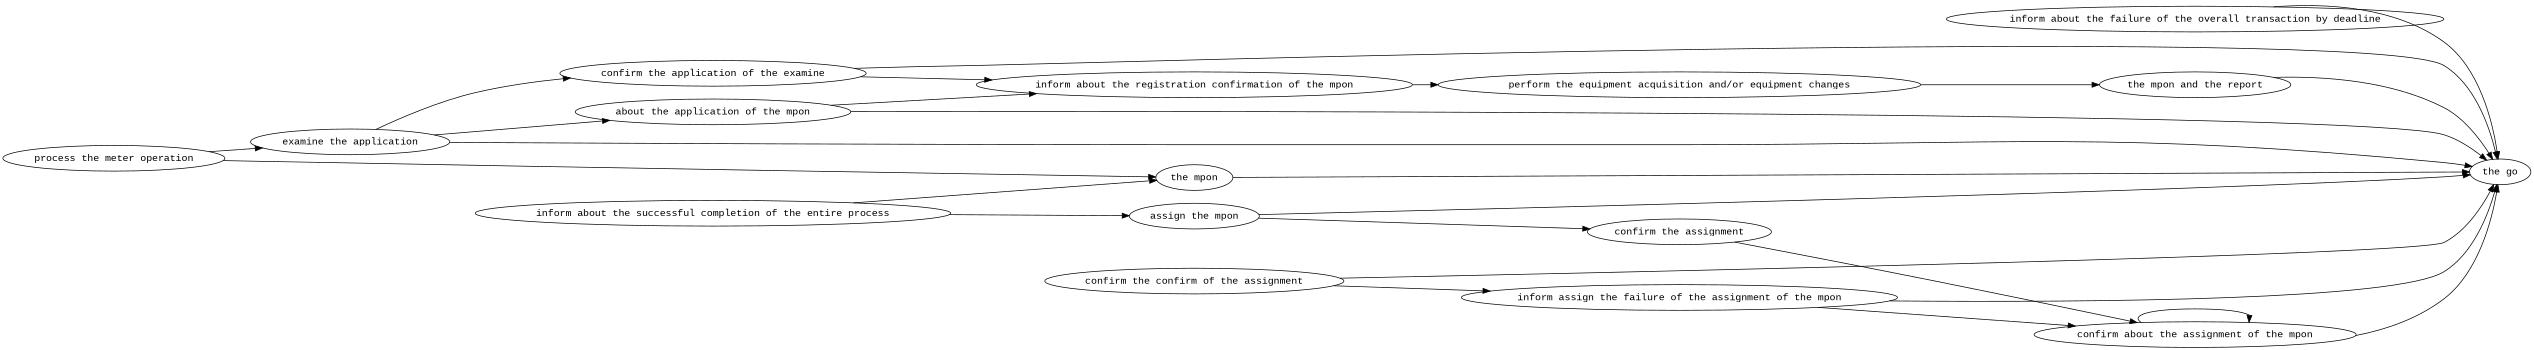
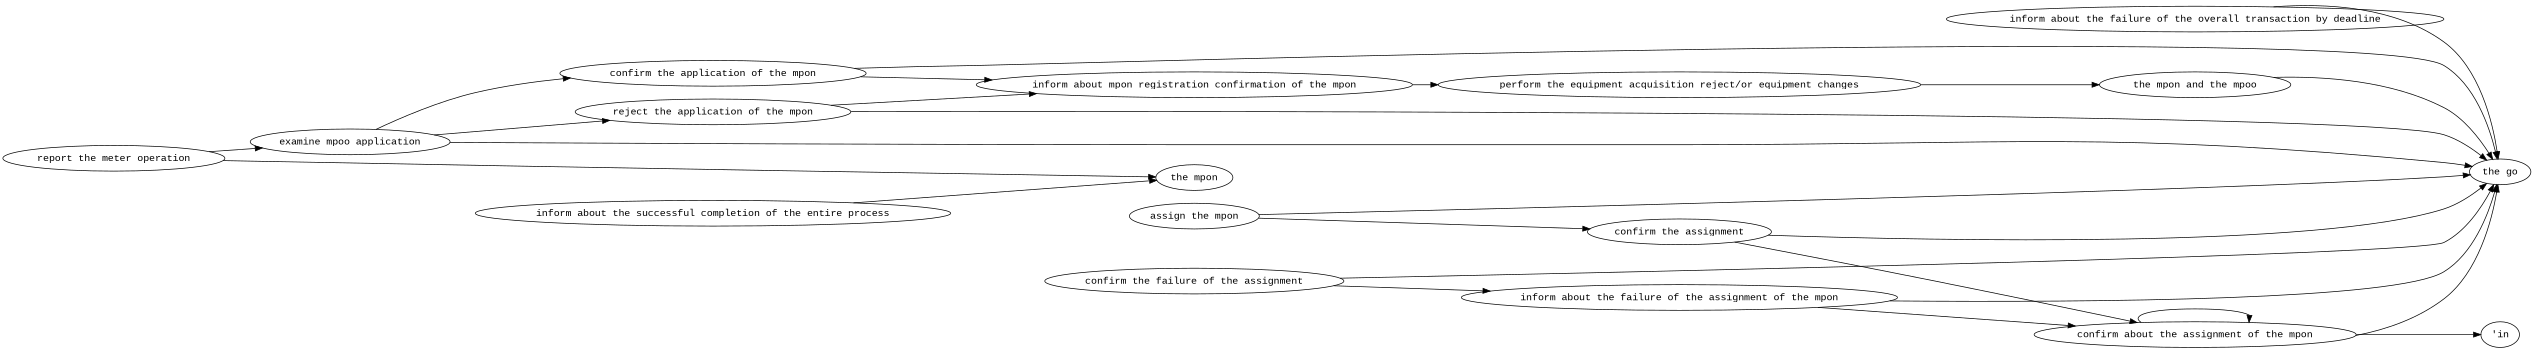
node "confirm the application of the examine": label "confirm the application of the examine" -> "confirm the application of the mpon"
node "inform about the registration confirmation of the mpon": label "inform about the registration confirmation of the mpon" -> "inform about mpon registration confirmation of the mpon"
node "perform the equipment acquisition and/or equipment changes": label "perform the equipment acquisition and/or equipment changes" -> "perform the equipment acquisition reject/or equipment changes"
node "the mpon and the report": label "the mpon and the report" -> "the mpon and the mpoo"
node "about the application of the mpon": label "about the application of the mpon" -> "reject the application of the mpon"
node "examine the application": label "examine the application" -> "examine mpoo application"
node "process the meter operation": label "process the meter operation" -> "report the meter operation"
edge "the mpon" -> "the go": now "confirm the assignment" -> "the go"
edge "inform about the successful completion of the entire process" -> "assign the mpon": removed
node "confirm the confirm of the assignment": label "confirm the confirm of the assignment" -> "confirm the failure of the assignment"
node "inform assign the failure of the assignment of the mpon": label "inform assign the failure of the assignment of the mpon" -> "inform about the failure of the assignment of the mpon"
node "'in": added
